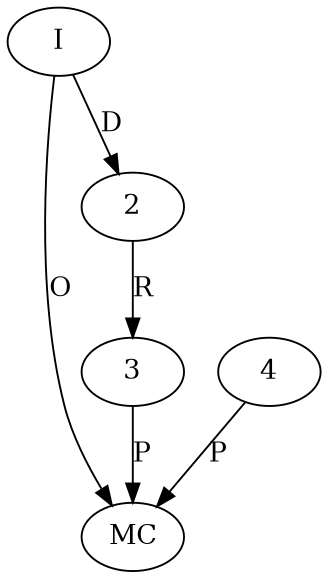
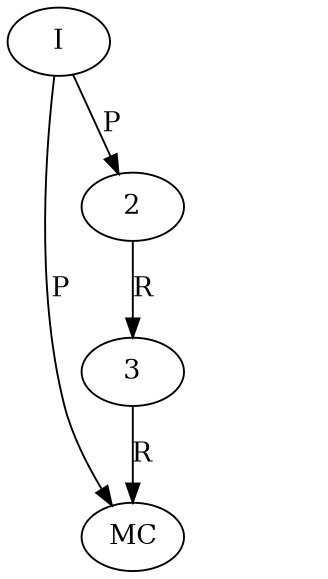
edge "I" -> "2": label "D" -> "P"
edge "I" -> "MC": label "O" -> "P"
node "4": removed
edge "3" -> "MC": label "P" -> "R"
